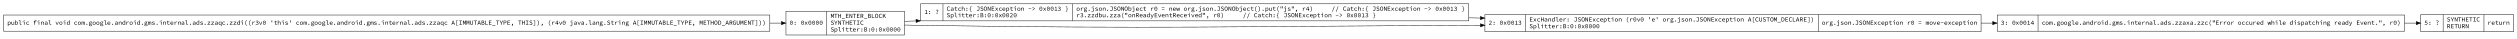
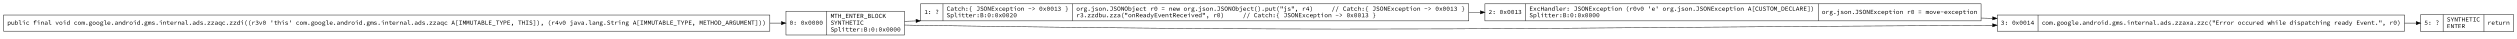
node "5: ?": text "RETURN" -> "ENTER"
edge "0: 0x0000" -> "2: 0x0013": now "0: 0x0000" -> "3: 0x0014"
